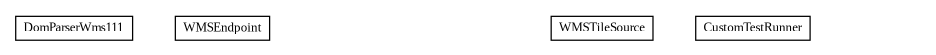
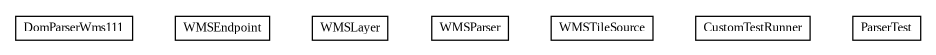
node "WMSLayer": added
node "WMSParser": added
node "ParserTest": added
